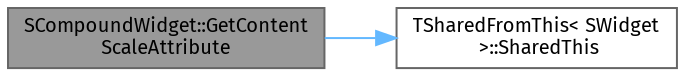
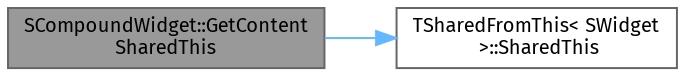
node "SCompoundWidget::GetContent ScaleAttribute": label "SCompoundWidget::GetContent ScaleAttribute" -> "SCompoundWidget::GetContent SharedThis"
